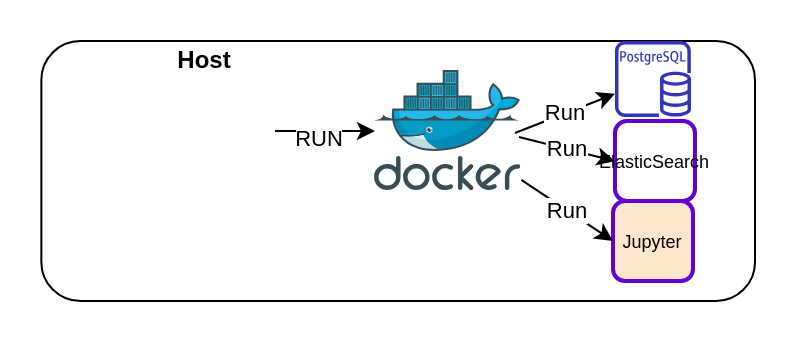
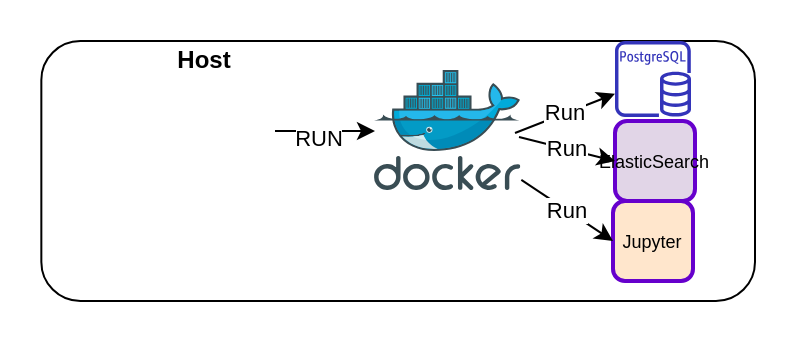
node "ElasticSearch": fillcolor #ffffff -> #e1d5e7
